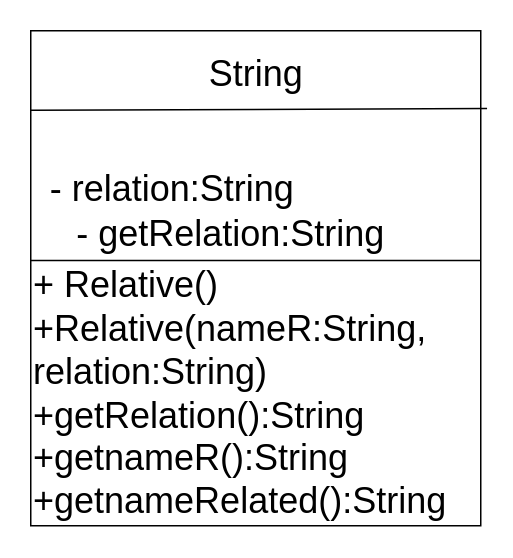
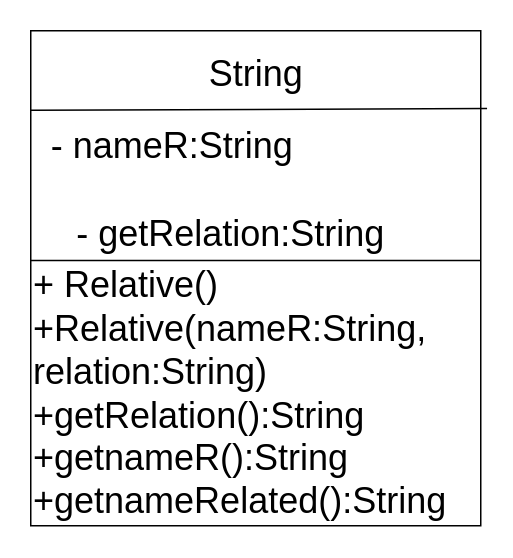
node "- nameR:String": added
node "- relation:String": removed
